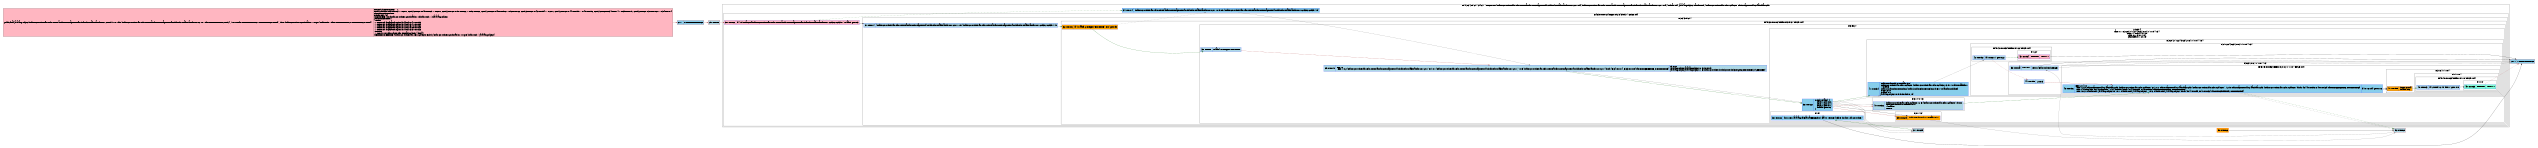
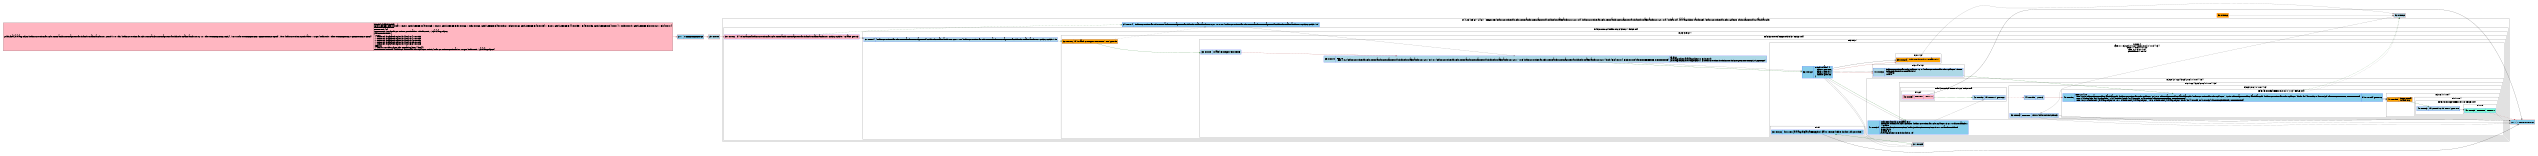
edge "42: 0x0052" -> "43: 0x0054": reversed
